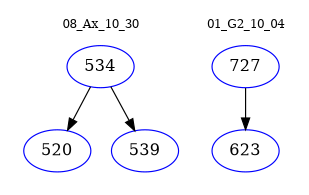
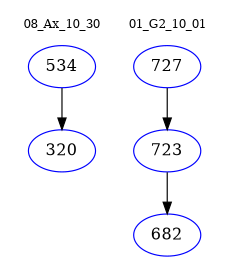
cluster "01_G2_10_04": label "01_G2_10_04" -> "01_G2_10_01"
node "520": label "520" -> "320"
node "539": removed
node "623": label "623" -> "723"
node "682": added
